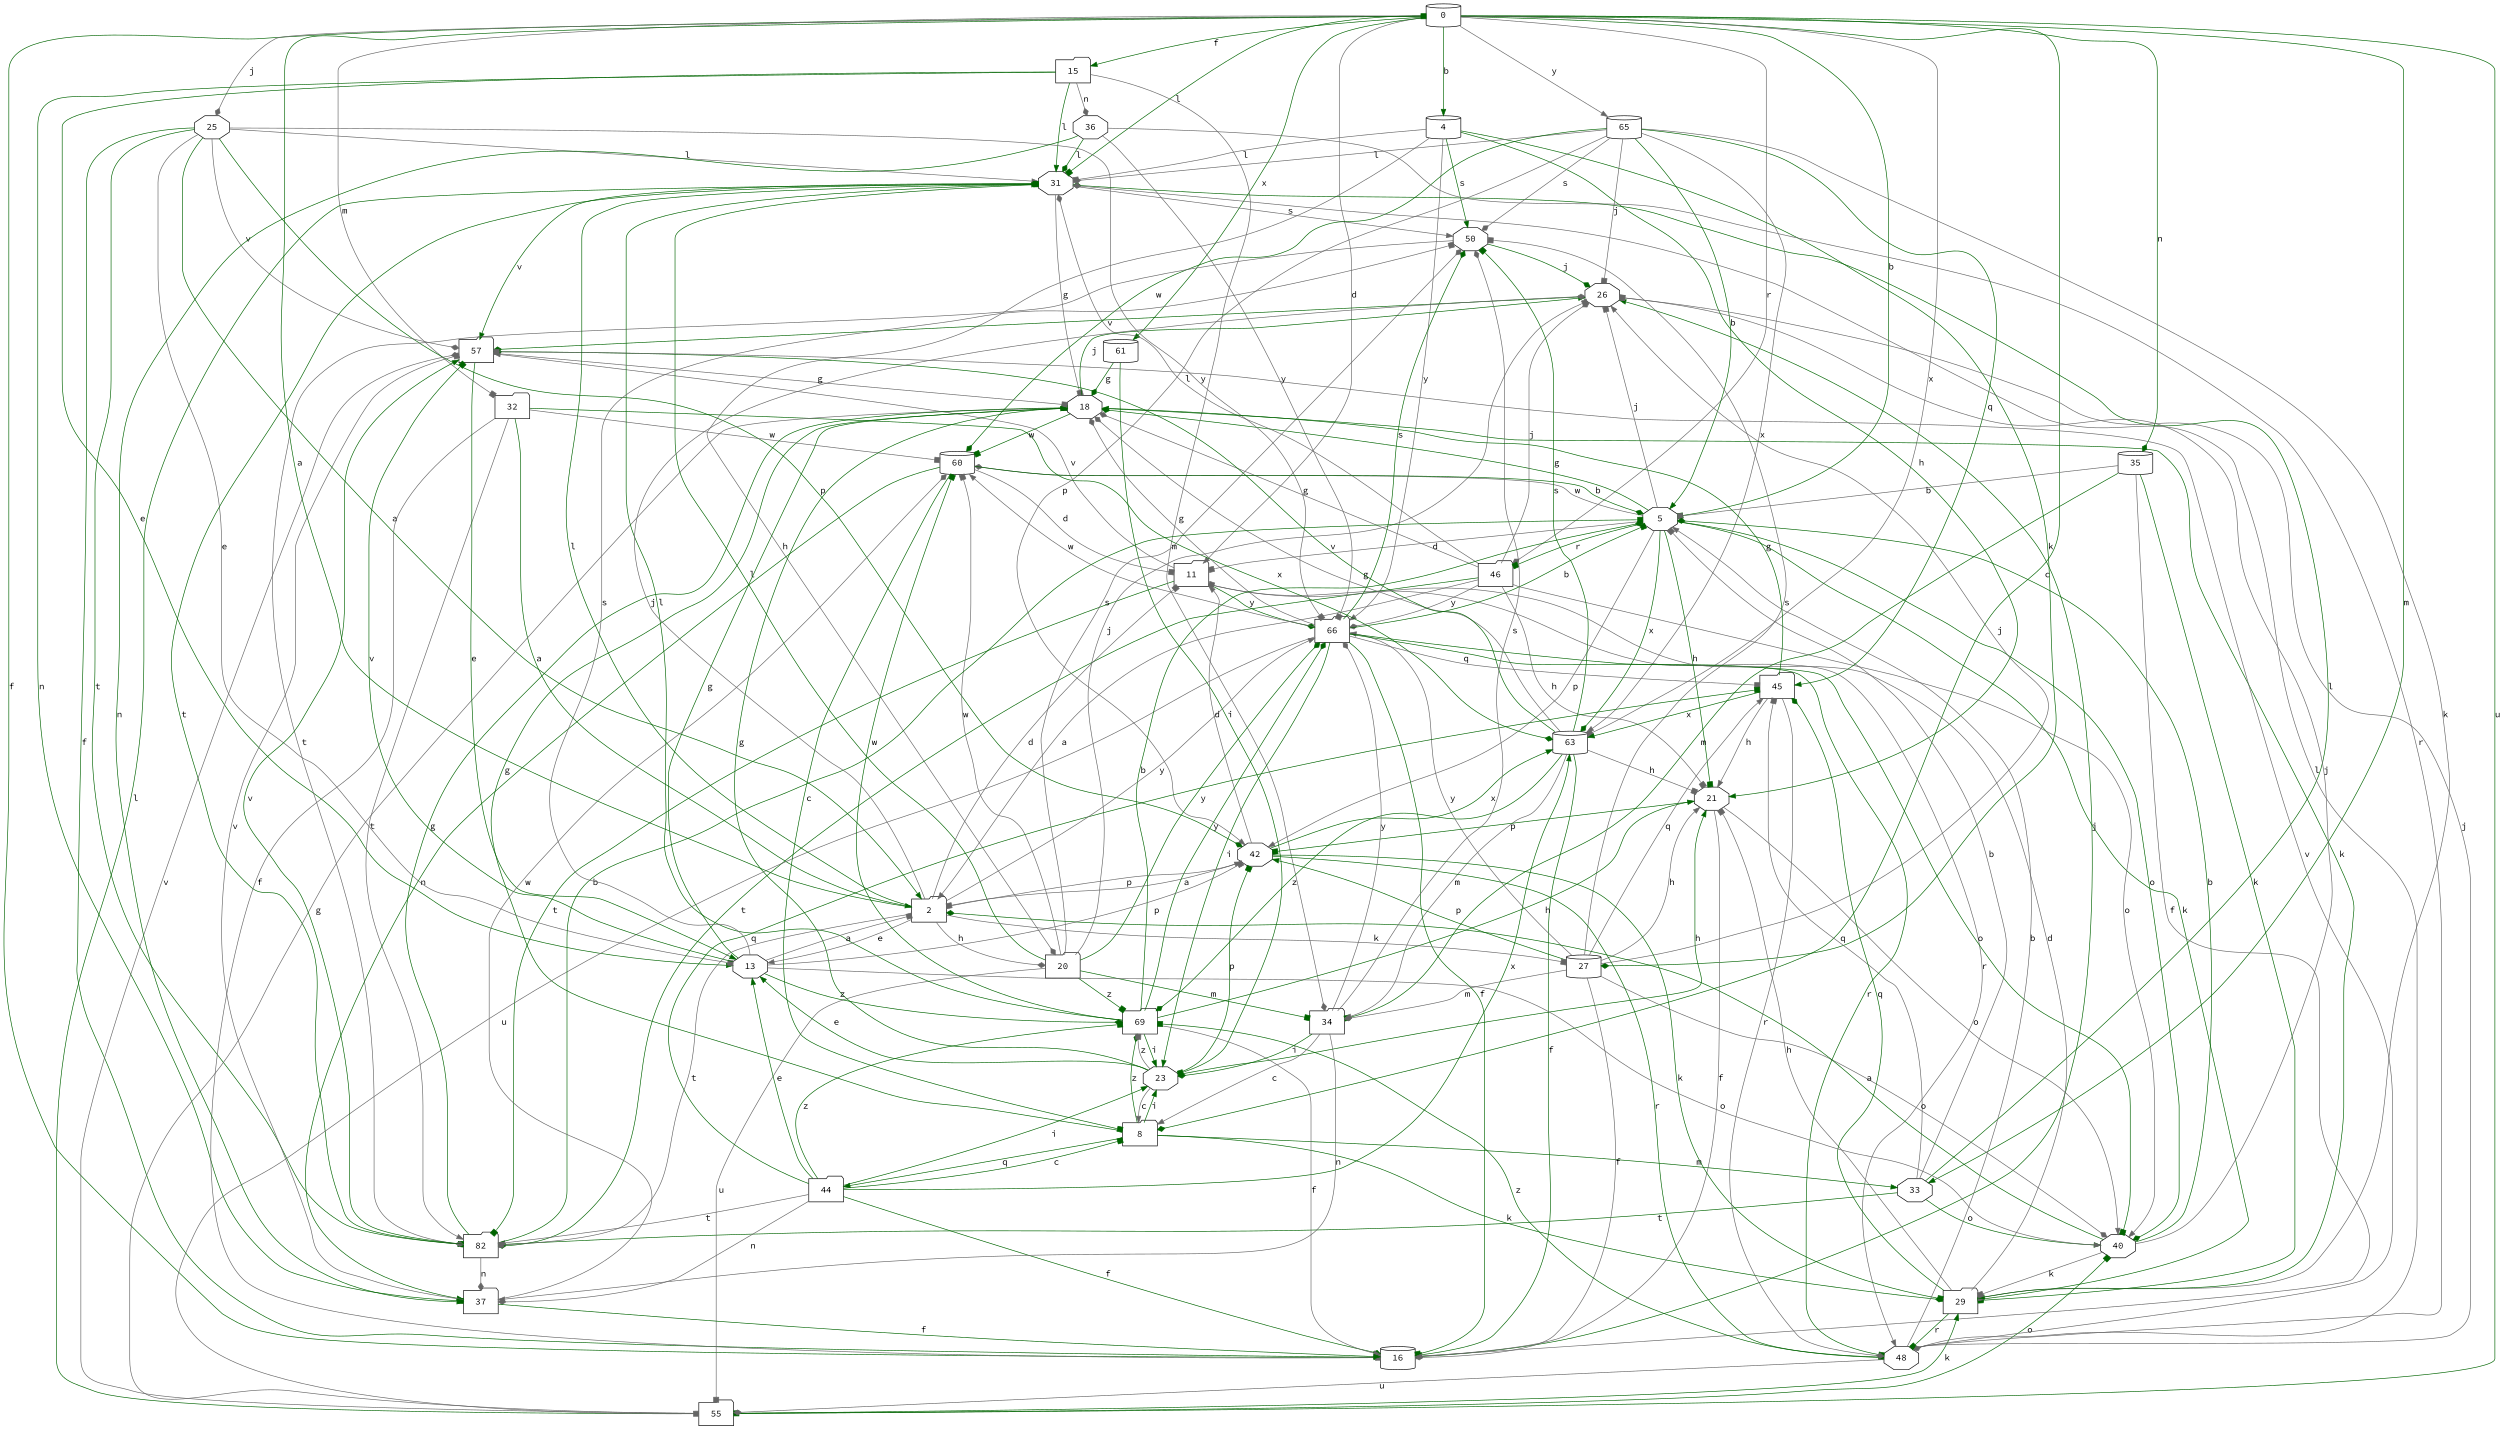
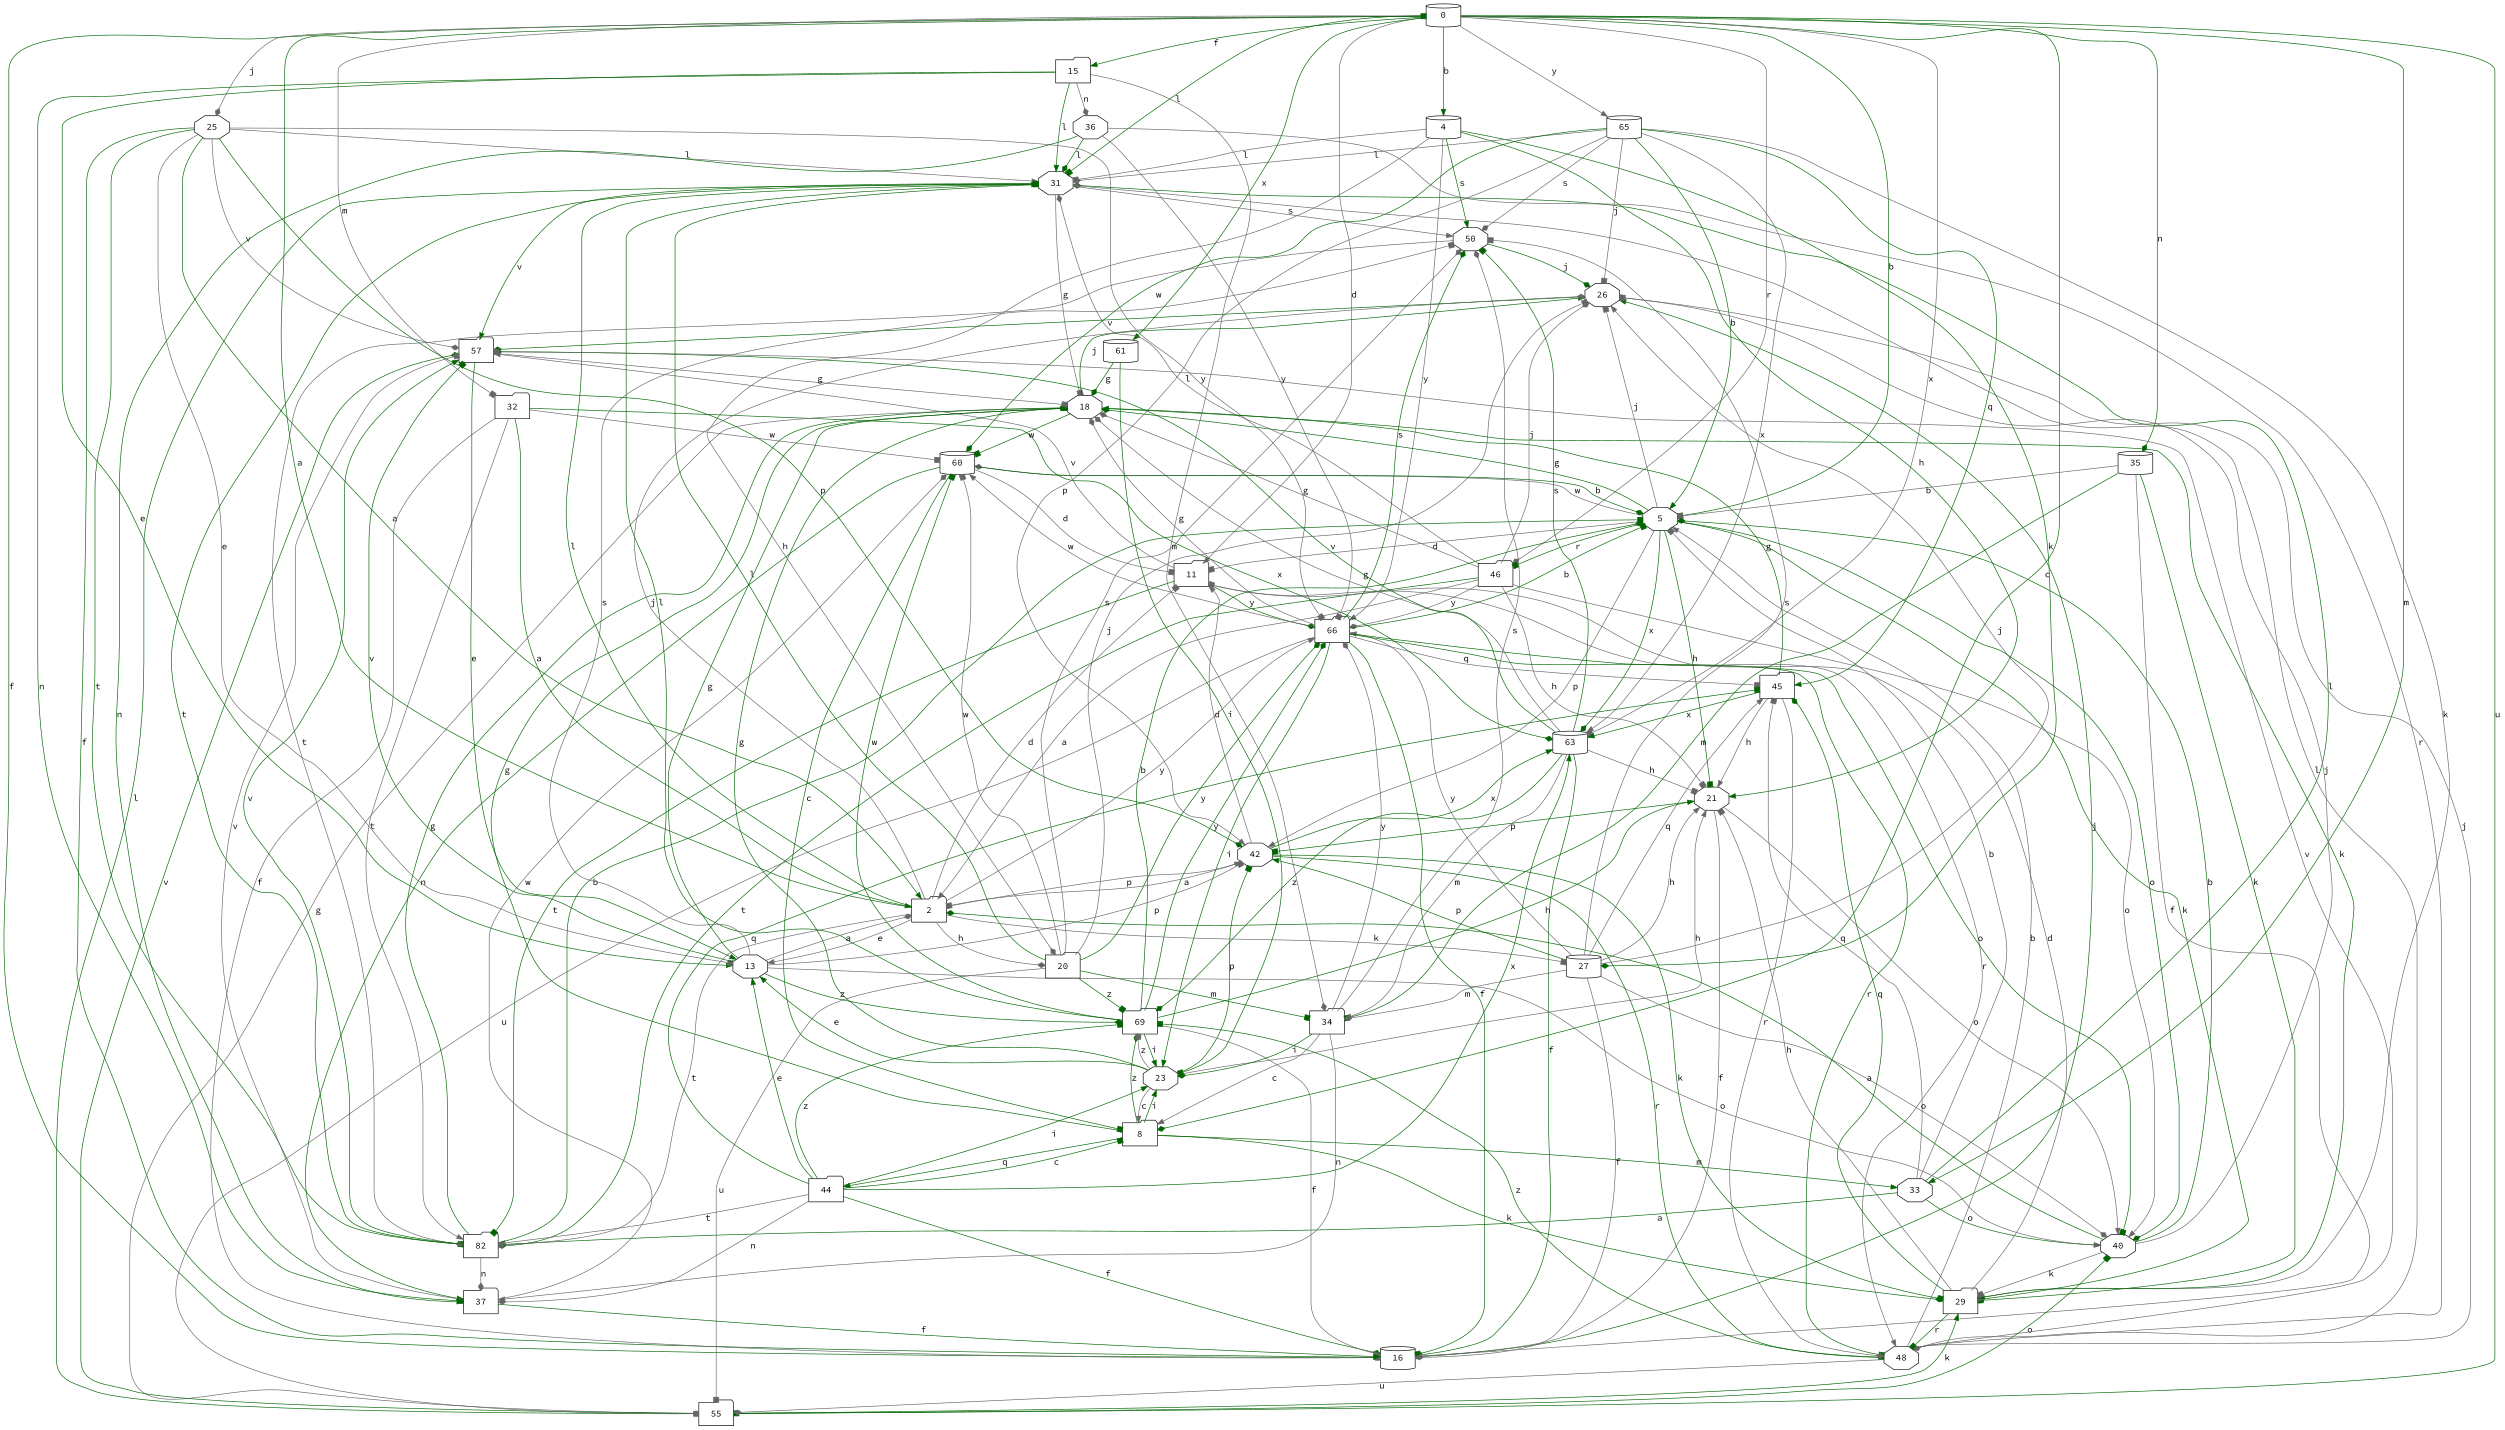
edge "13" -> "2": arrowhead box -> diamond
edge "23" -> "21": color darkgreen -> gray40
edge "55" -> "57": color gray40 -> darkgreen
edge "33" -> "82": label "t" -> "a"
